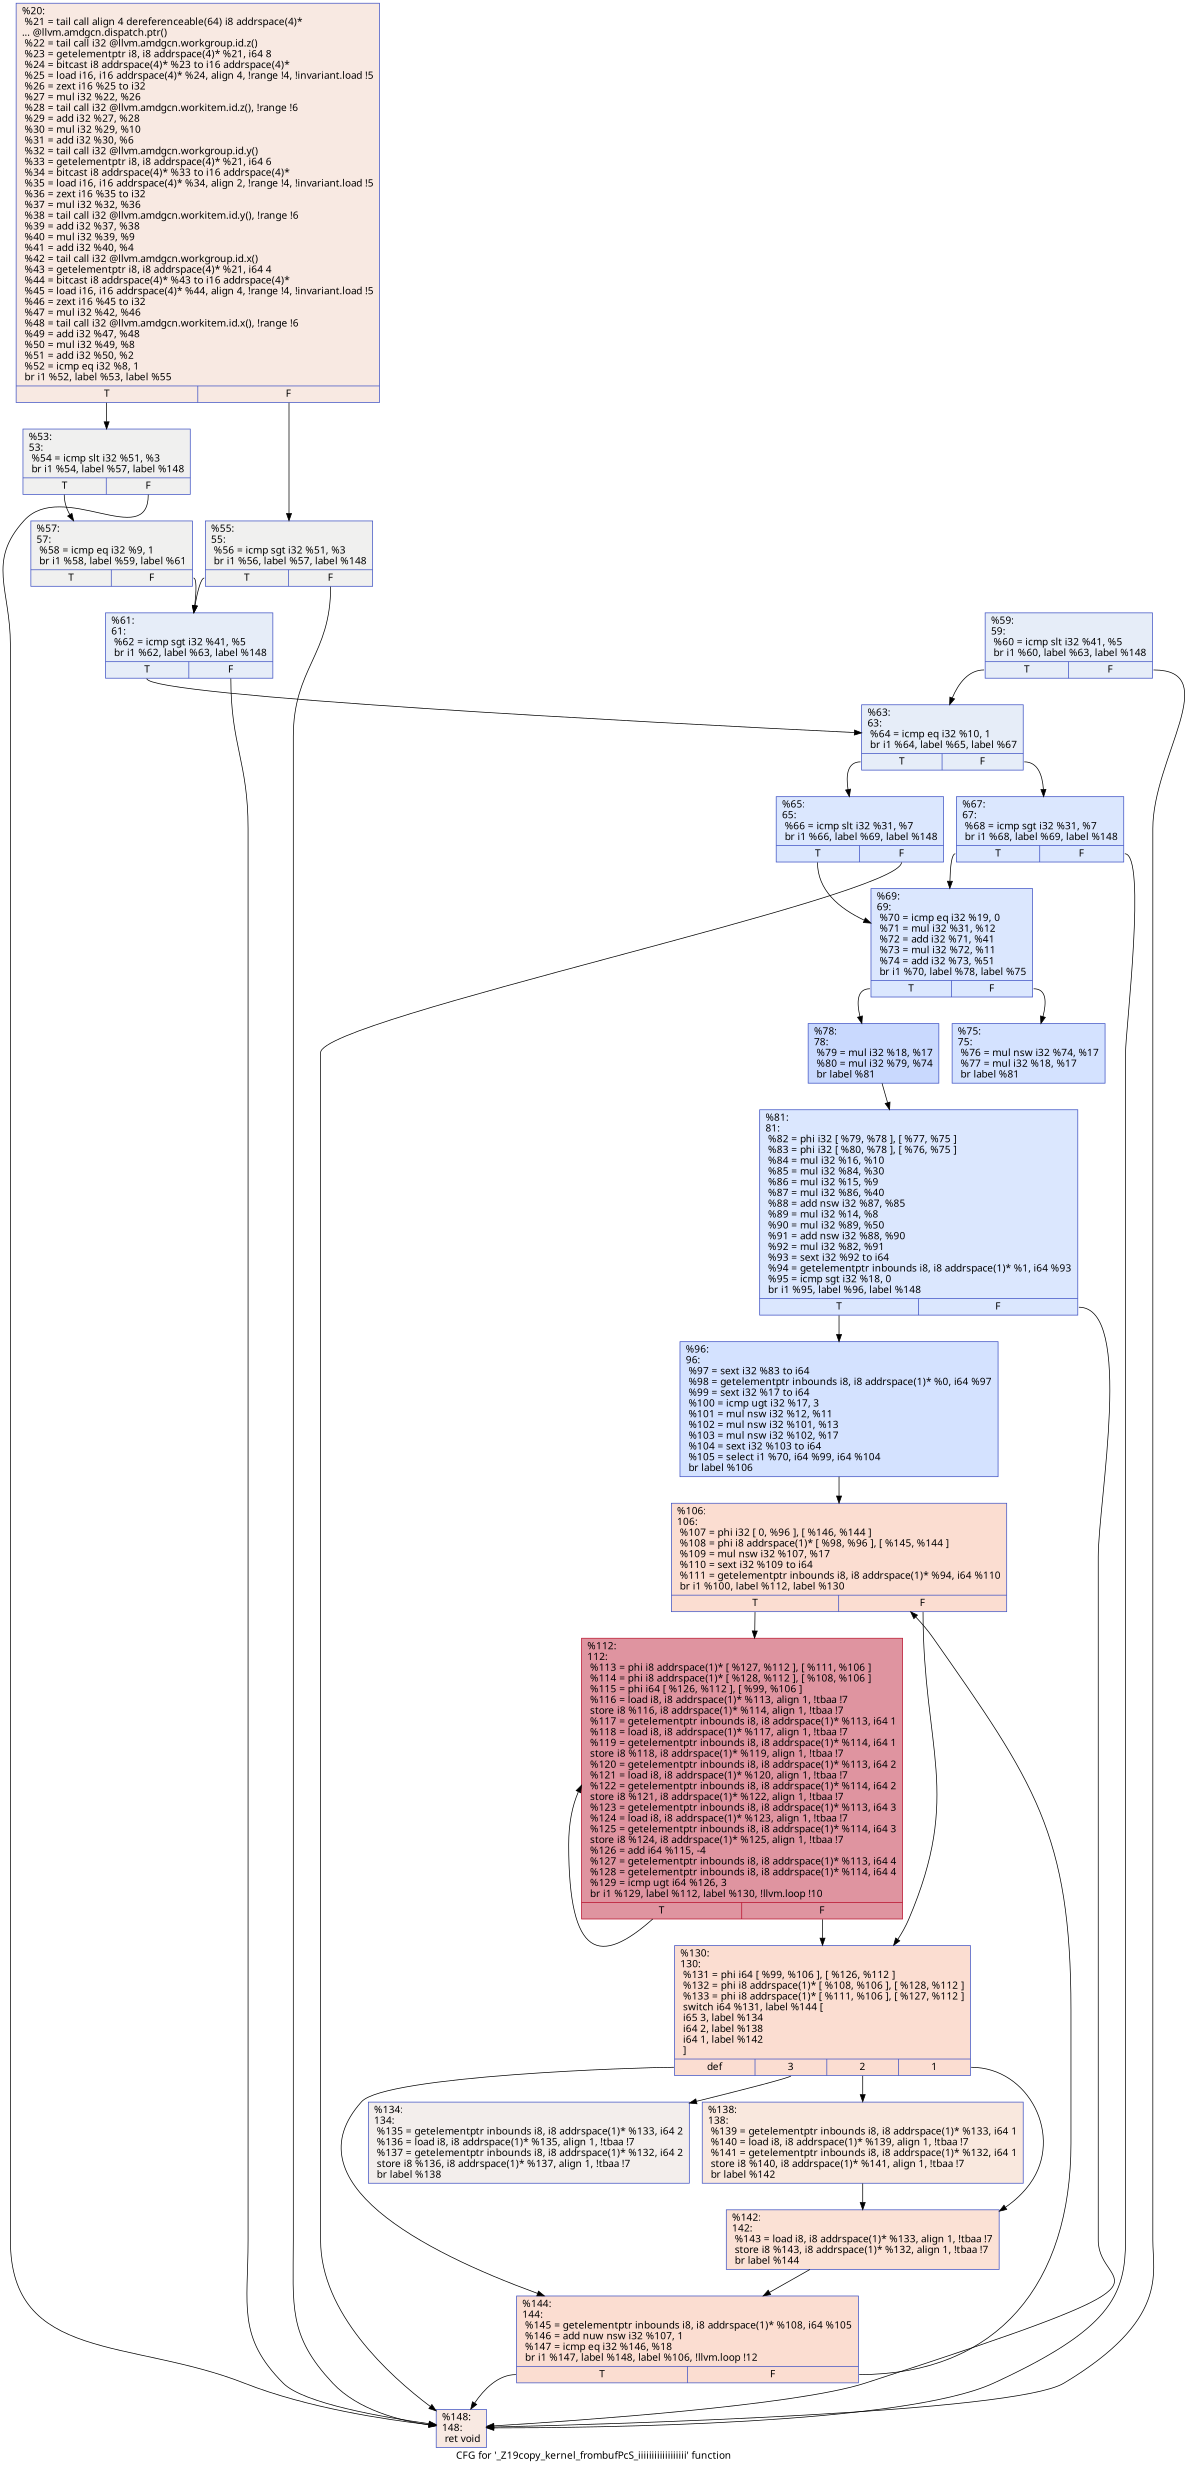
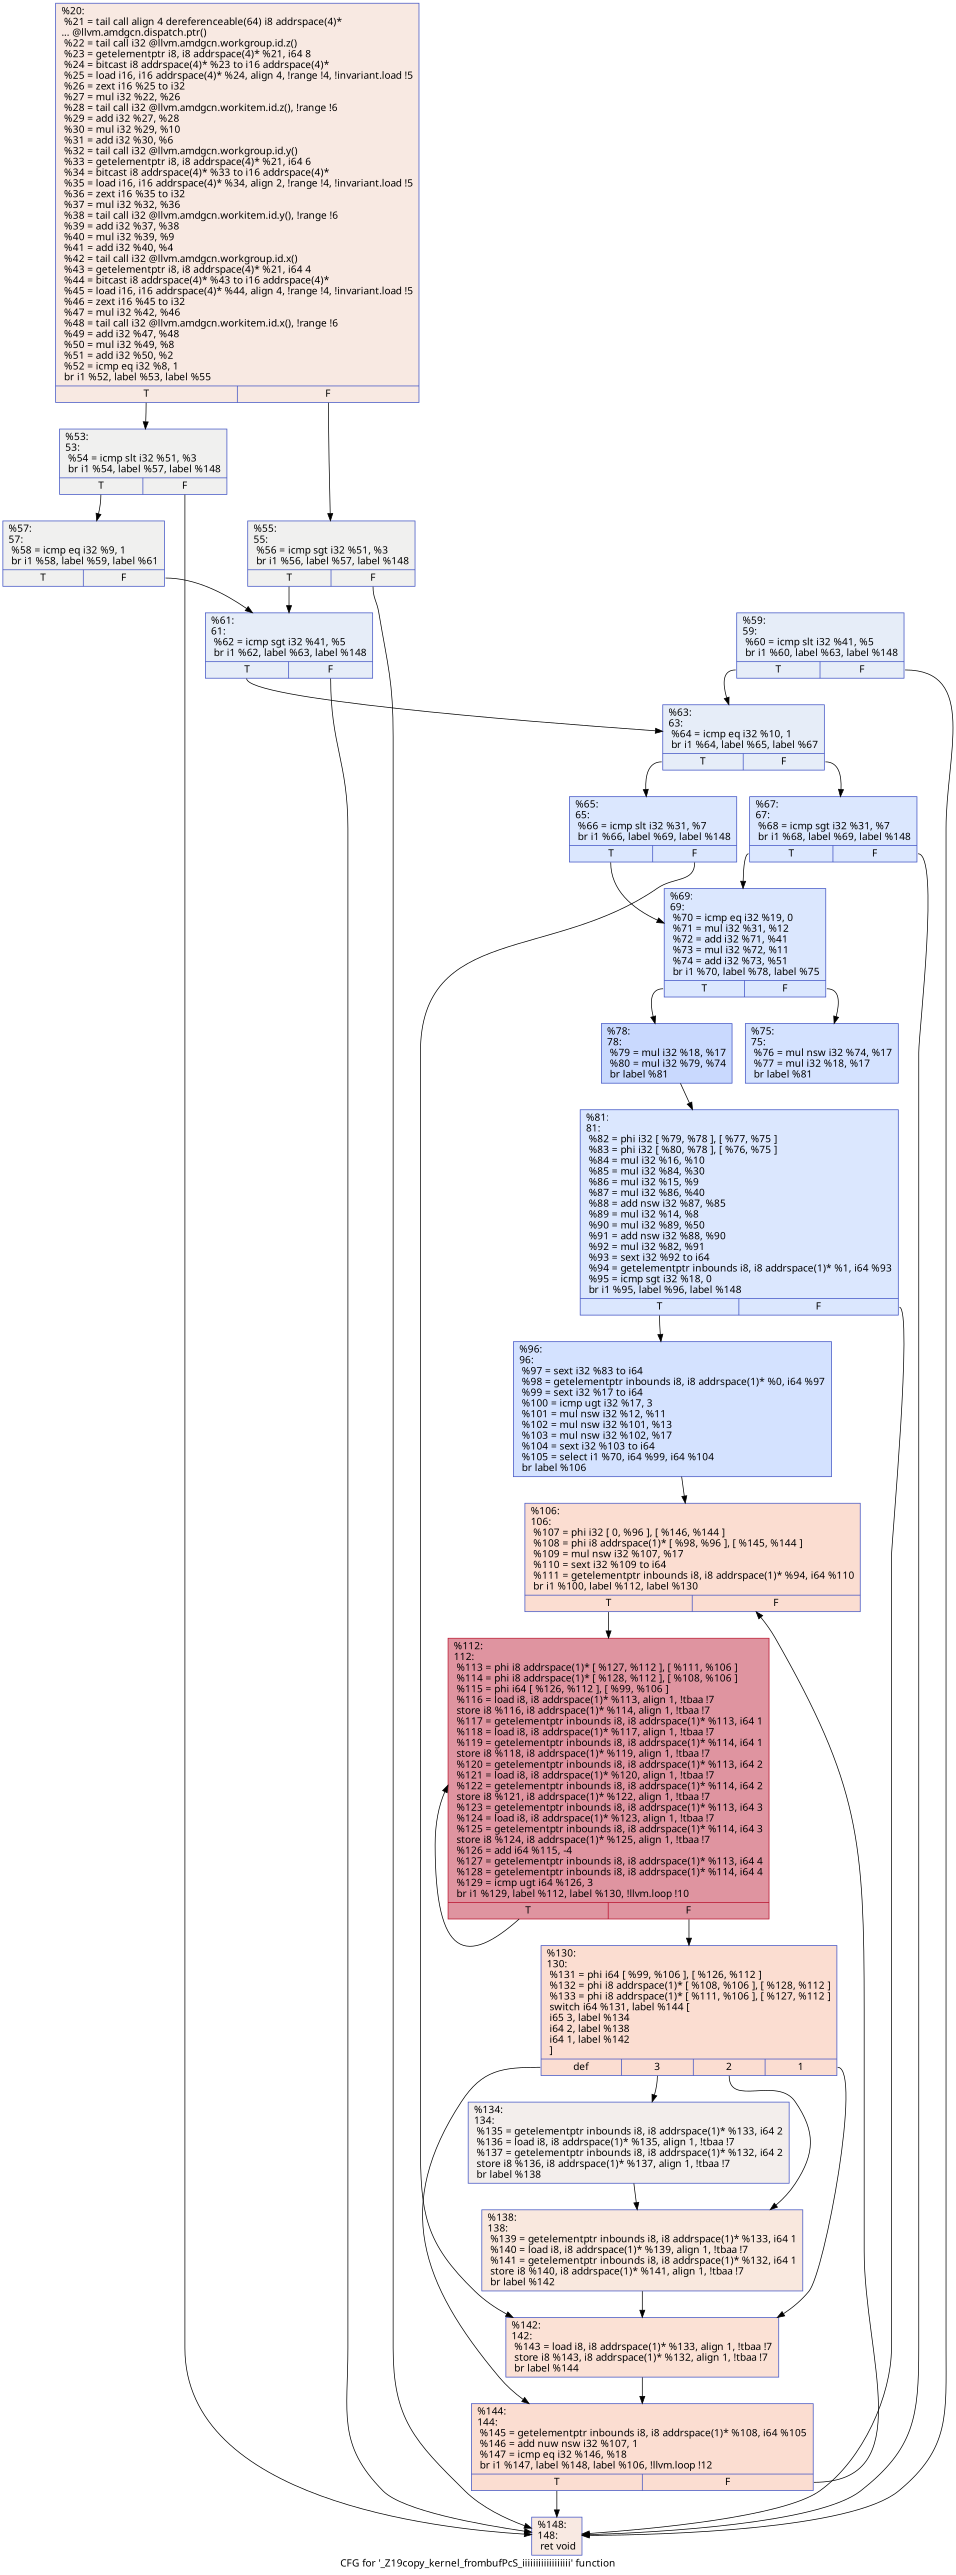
edge "%65:" -> "%148:": now "%65:" -> "%142:"
edge "%106:" -> "%130:": removed
edge "%134:" -> "%138:": added
